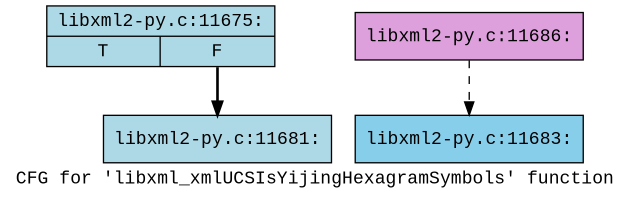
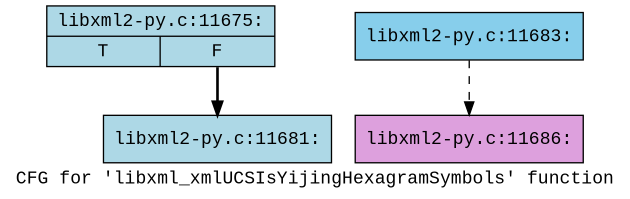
edge "libxml2-py.c:11686:" -> "libxml2-py.c:11683:": reversed
